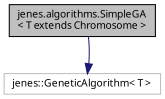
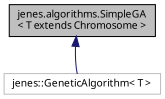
edge "jenes.algorithms.SimpleGA < T extends Chromosome >" -> "jenes::GeneticAlgorithm< T >": reversed
